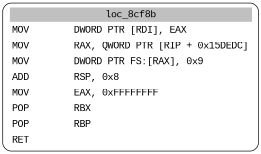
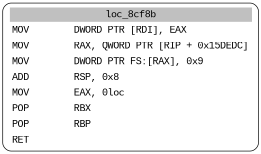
node "loc_8cf8b": text "MOV        EAX, 0xFFFFFFFF" -> "MOV        EAX, 0loc"
